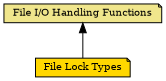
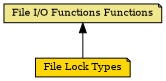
node "File I/O Handling Functions": label "File I/O Handling Functions" -> "File I/O Functions Functions"
